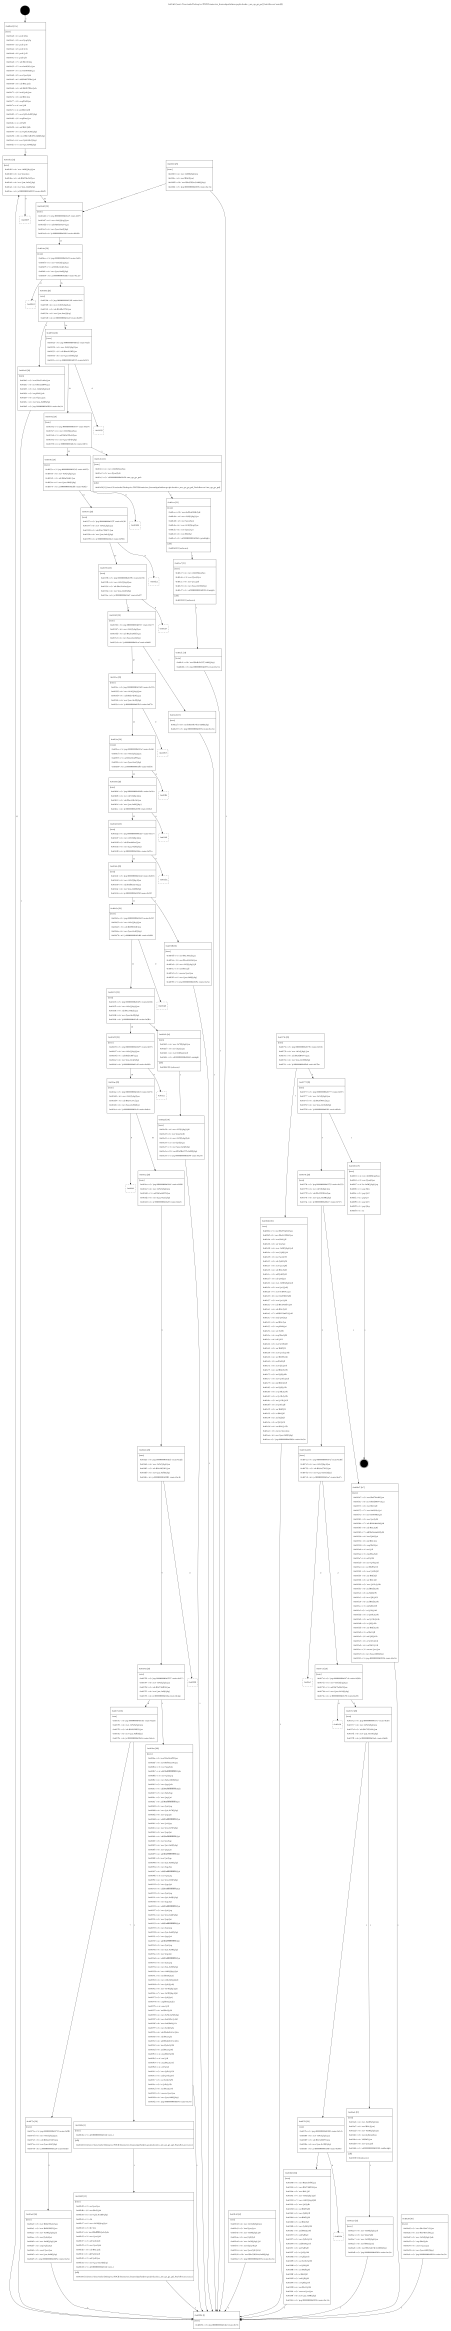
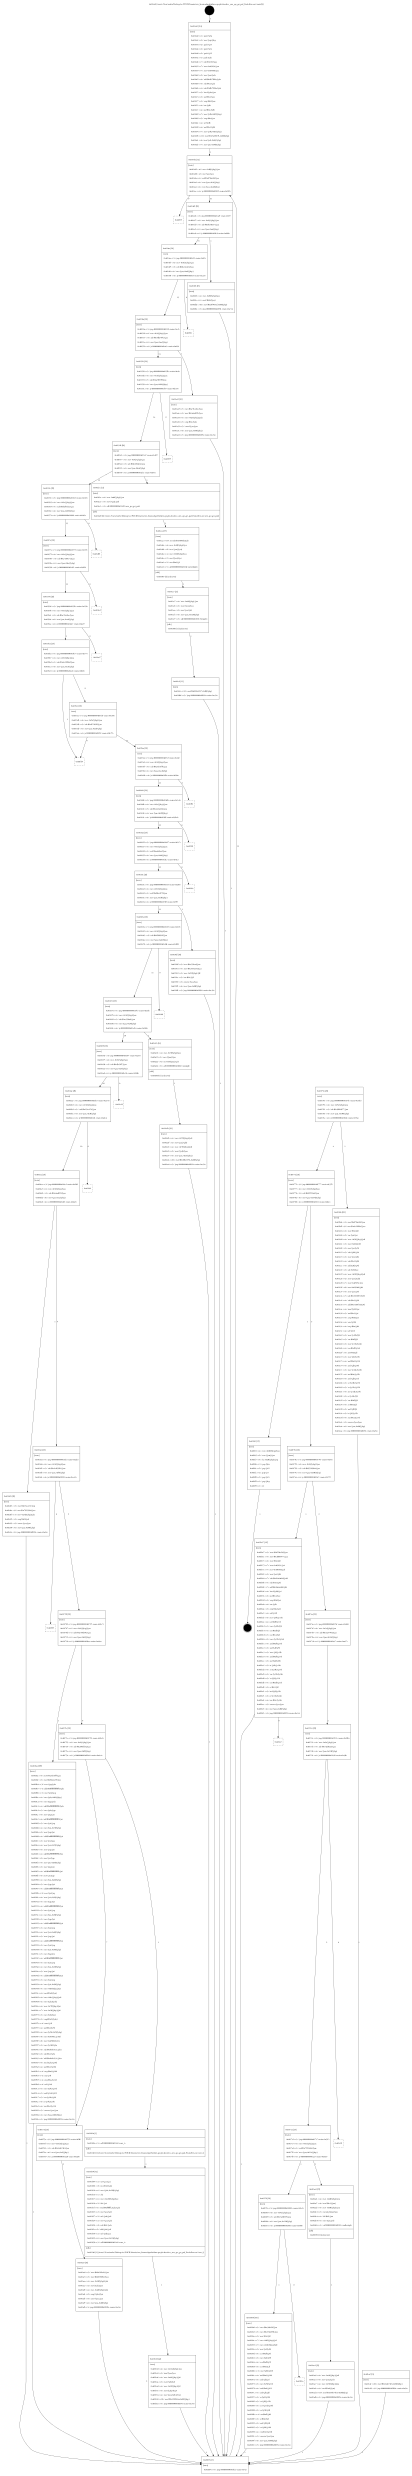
edge "0x401fc8 [25]" -> "0x4014d2 [28]": reversed
edge "0x4015b2 [28]" -> "0x401caf [15]": now "0x4015b2 [28]" -> "0x401fb9"
edge "0x4016ca [28]" -> "0x401a85 [30]": added, label "1"
edge "0x4017aa [28]" -> "0x401ea7": now "0x401b67 [147]" -> "0x401ea7"
edge "0x401b09 [52]" -> "0x402094 [5]": now "0x401b09 [52]" -> "0x401b3d [42]"
